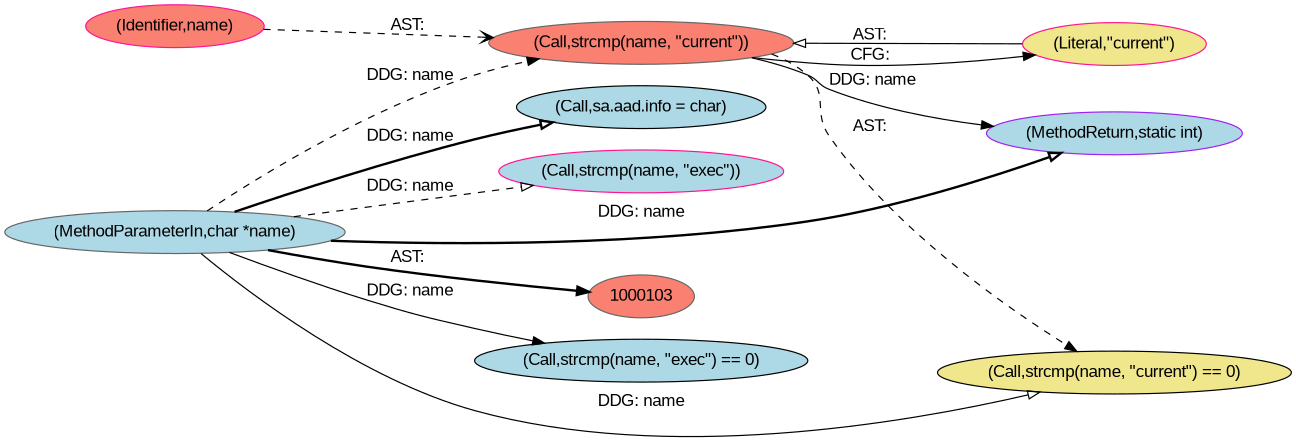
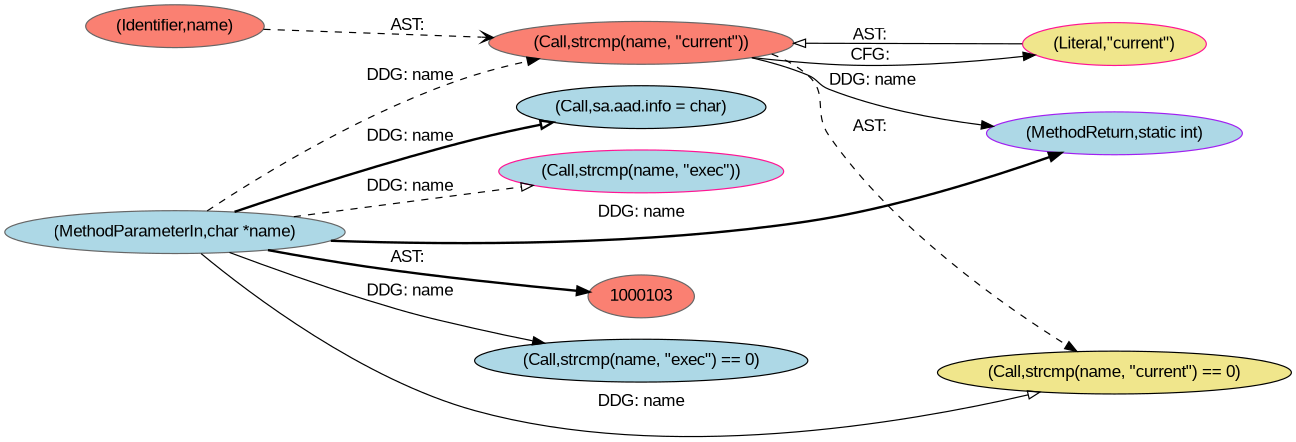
node "(Identifier,name)": color deeppink -> gray40
edge "(MethodParameterIn,char *name)" -> "(MethodReturn,static int)": arrowhead onormal -> normal
